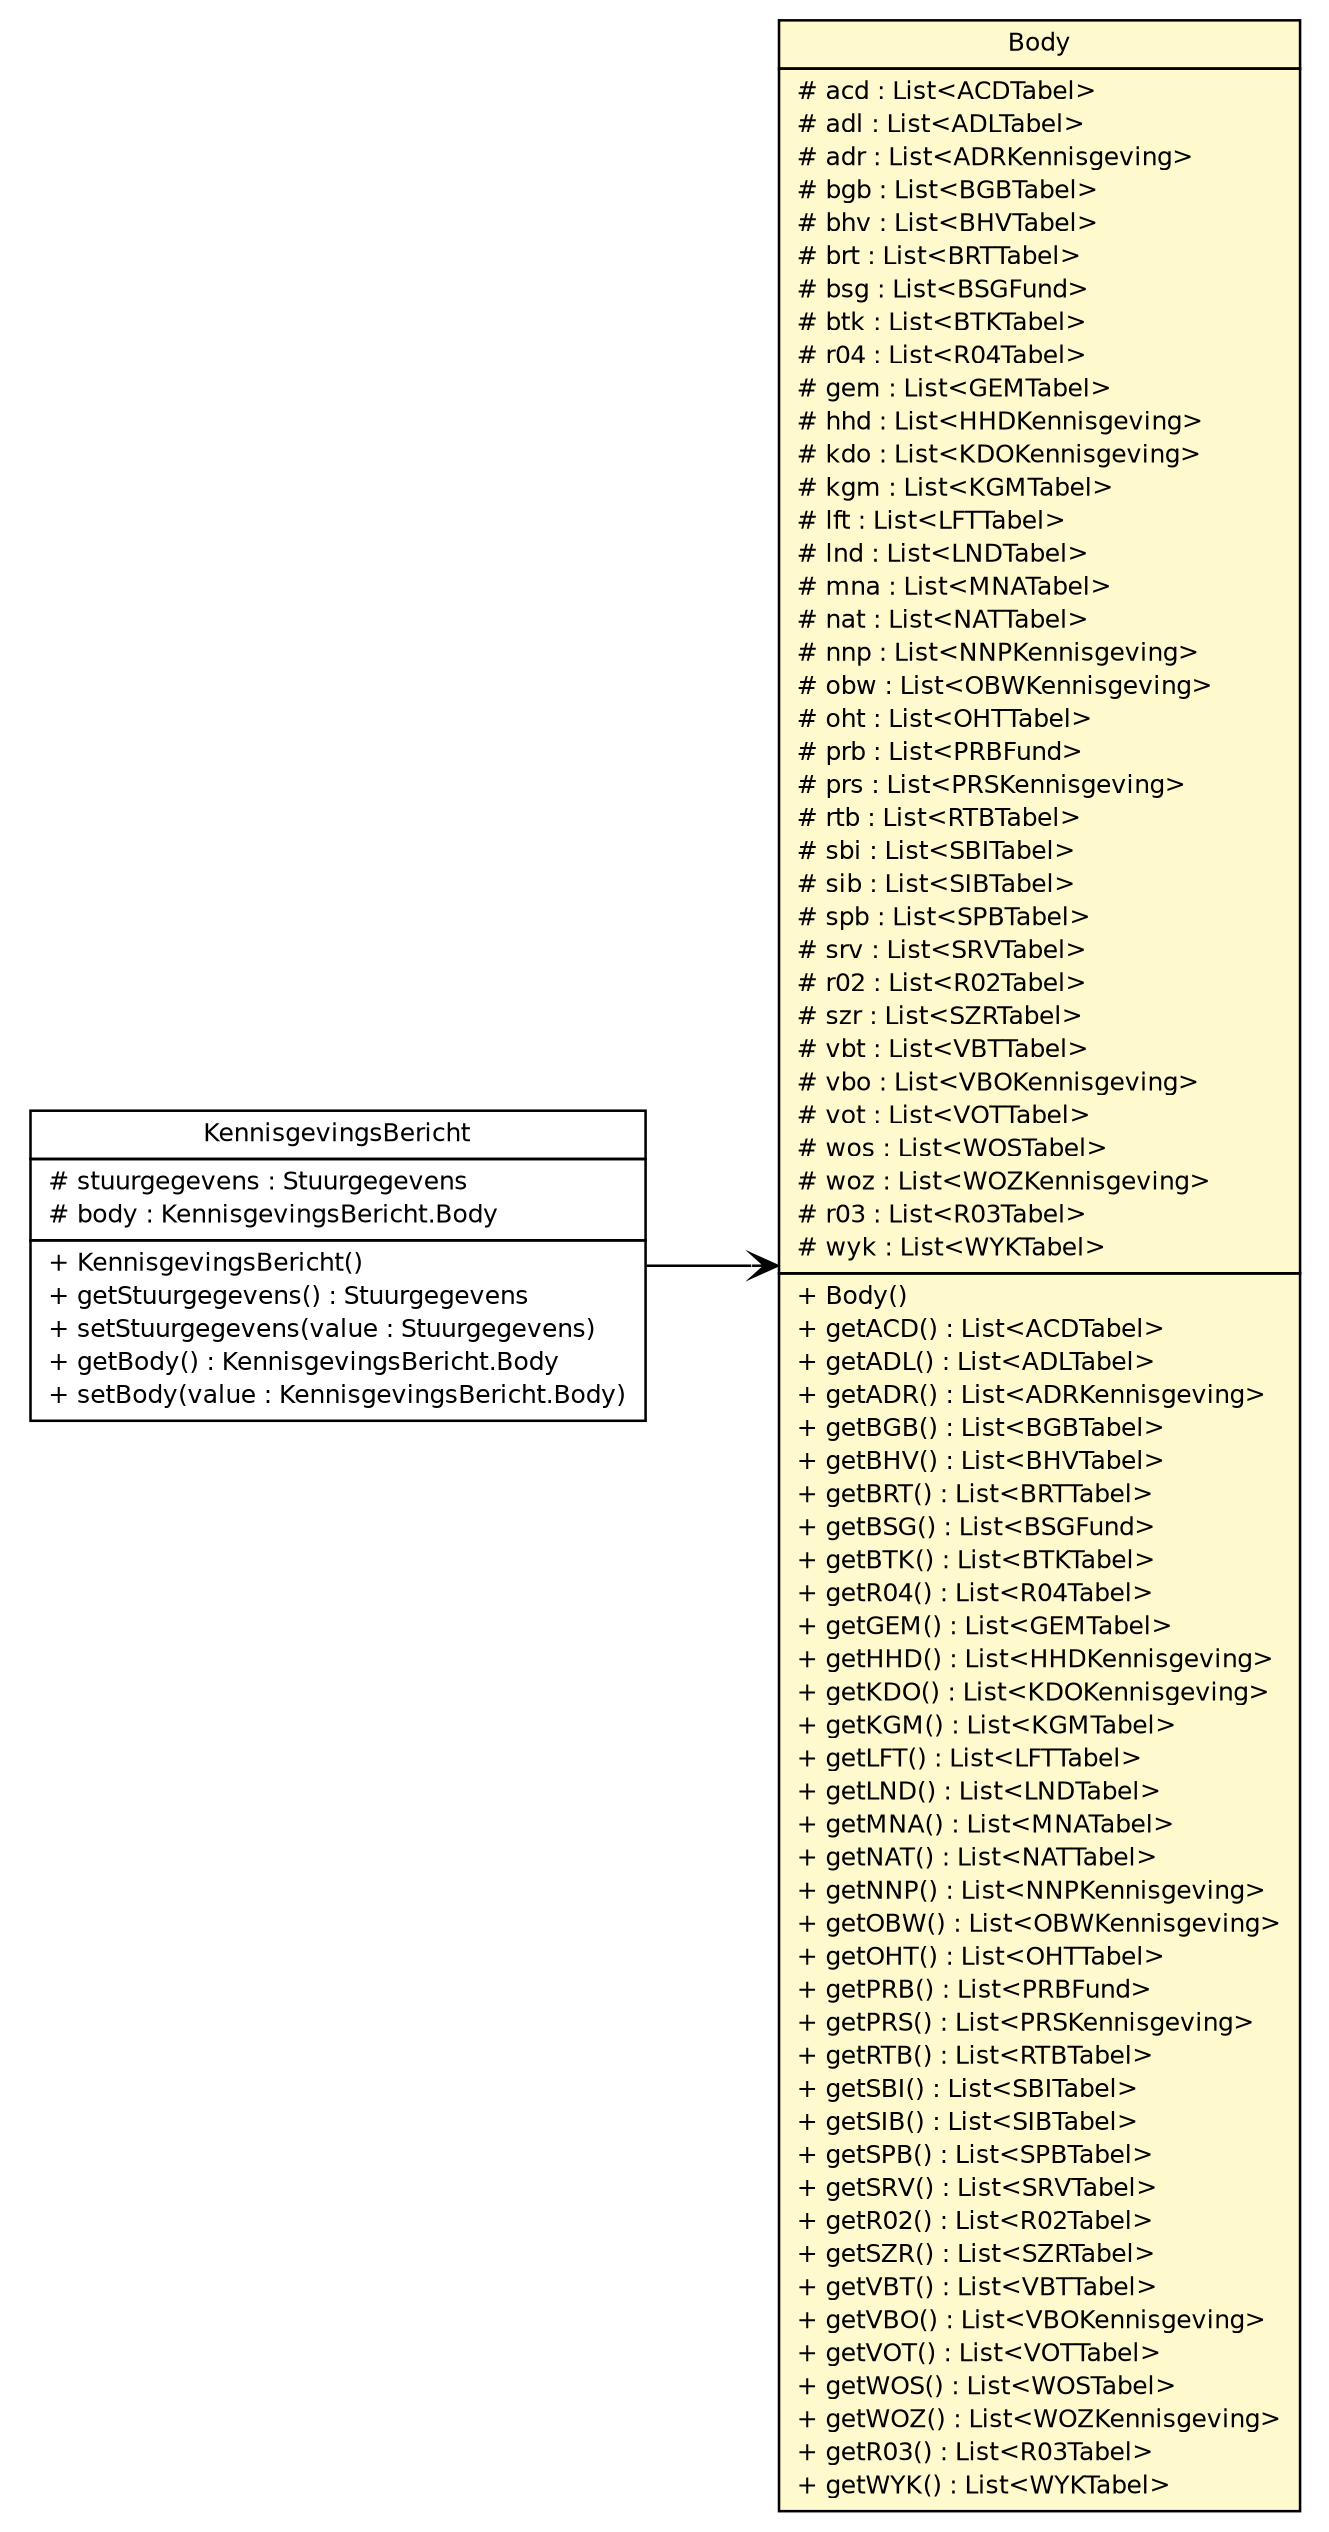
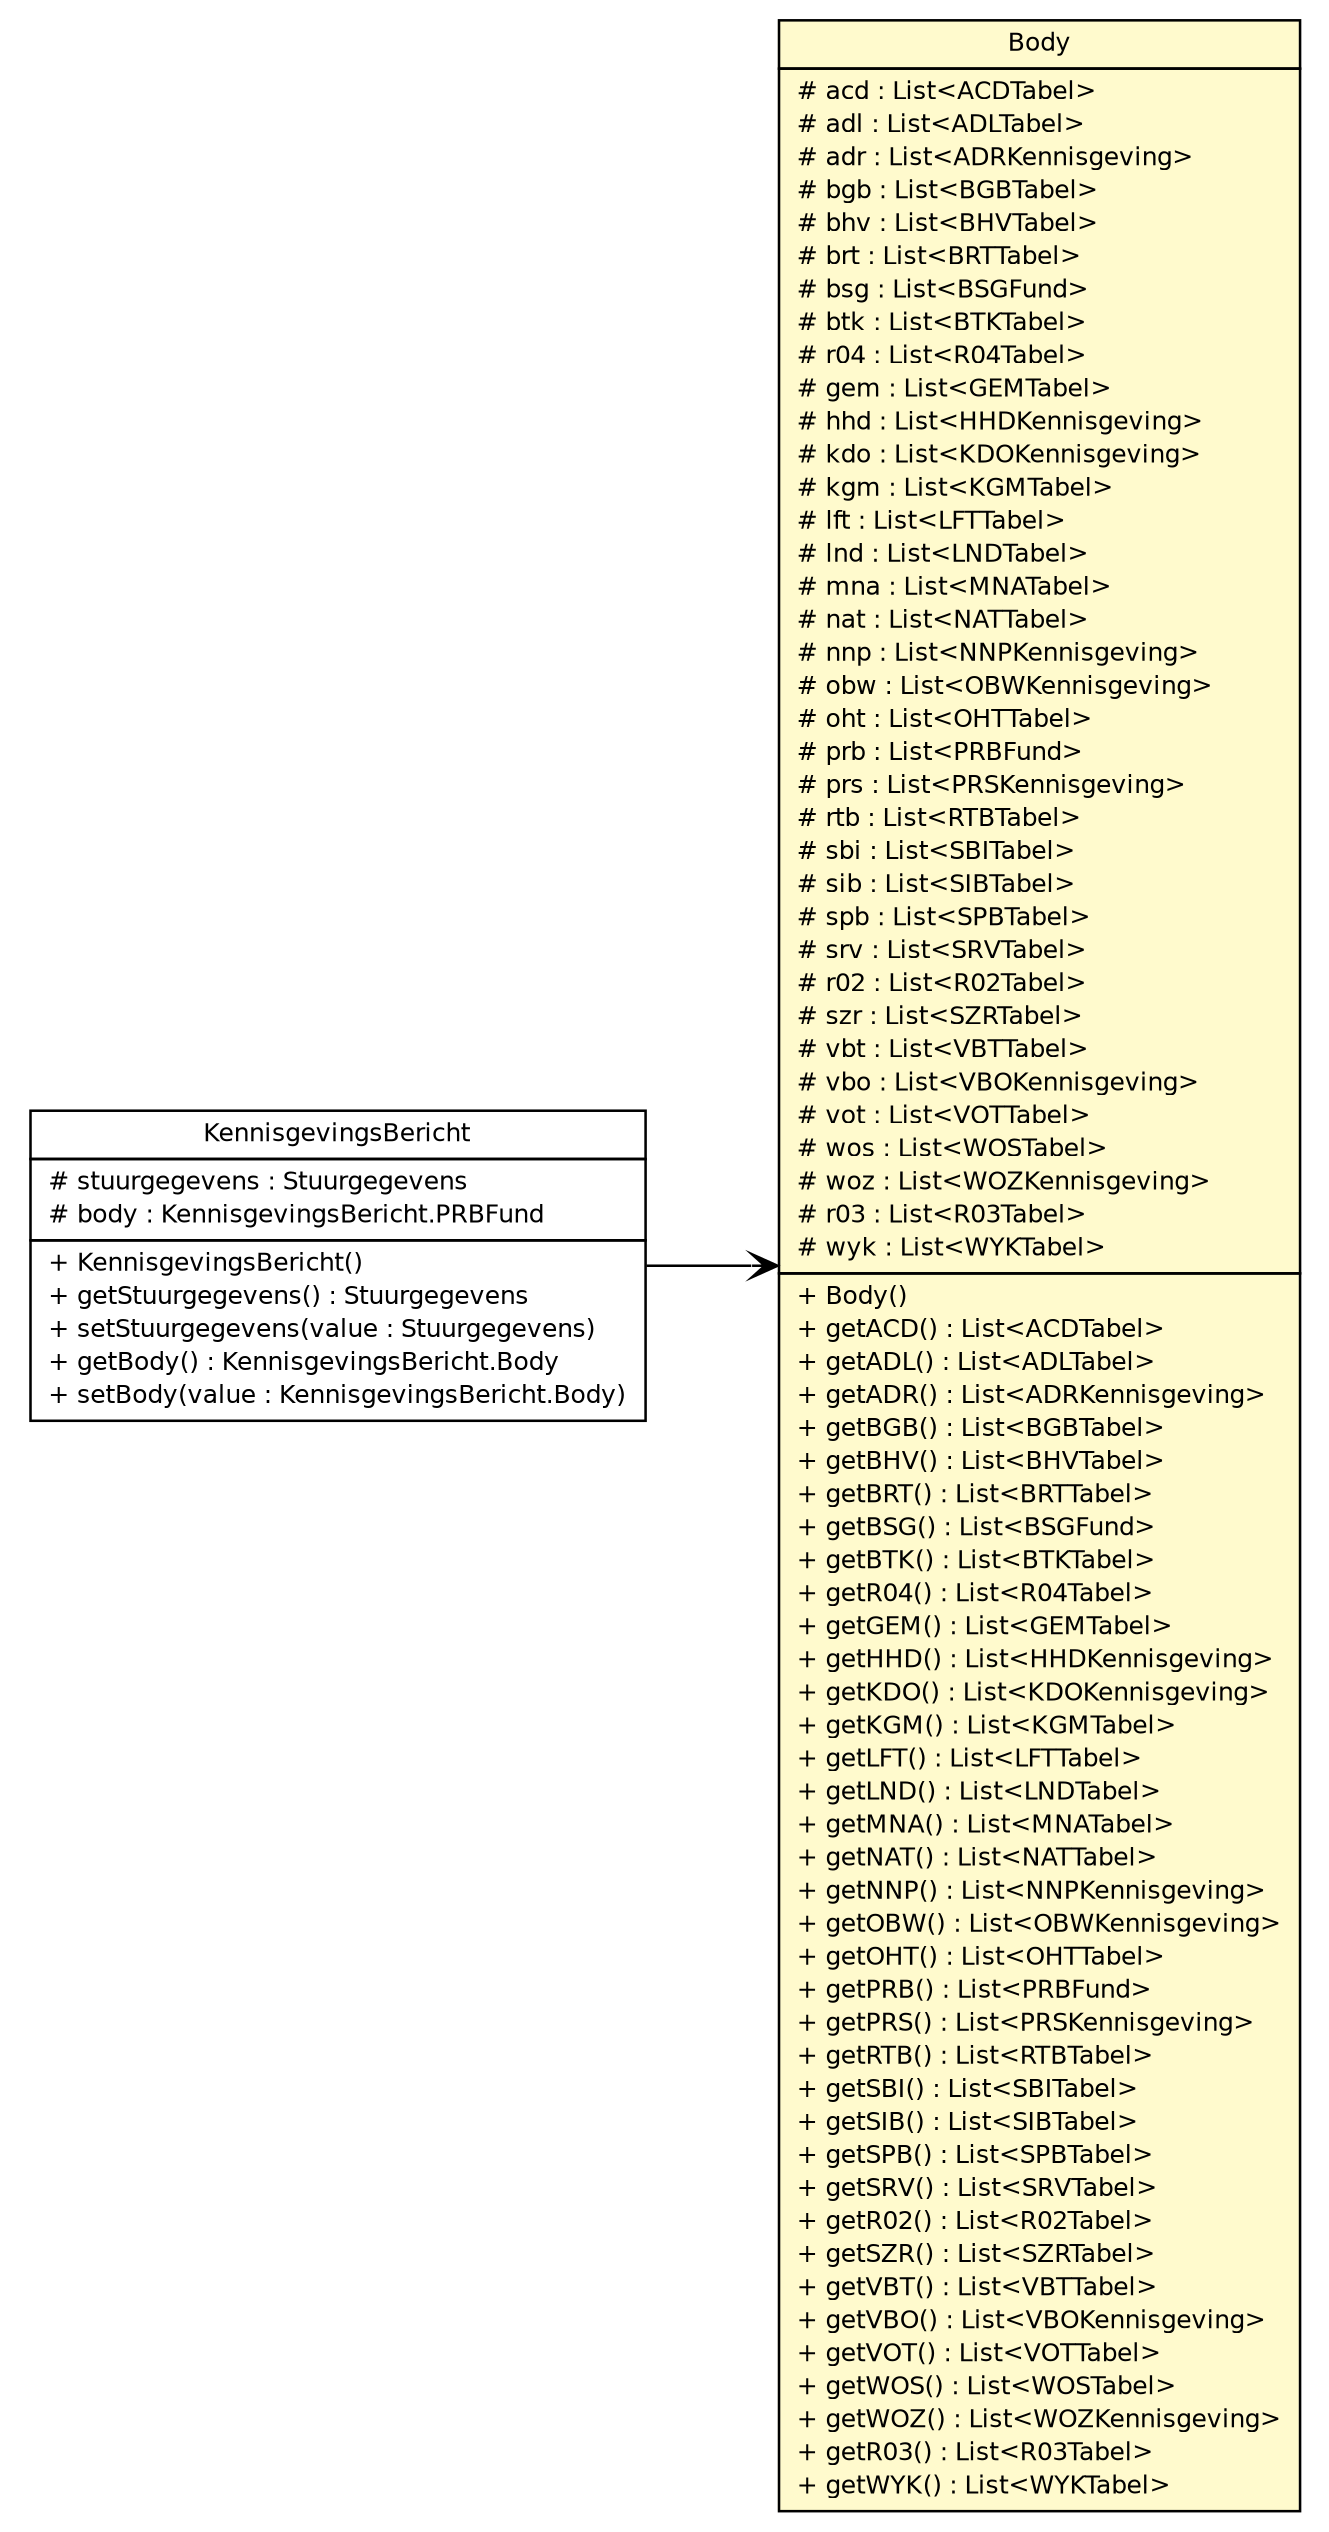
node "KennisgevingsBericht": text "# body : KennisgevingsBericht.Body" -> "# body : KennisgevingsBericht.PRBFund"
